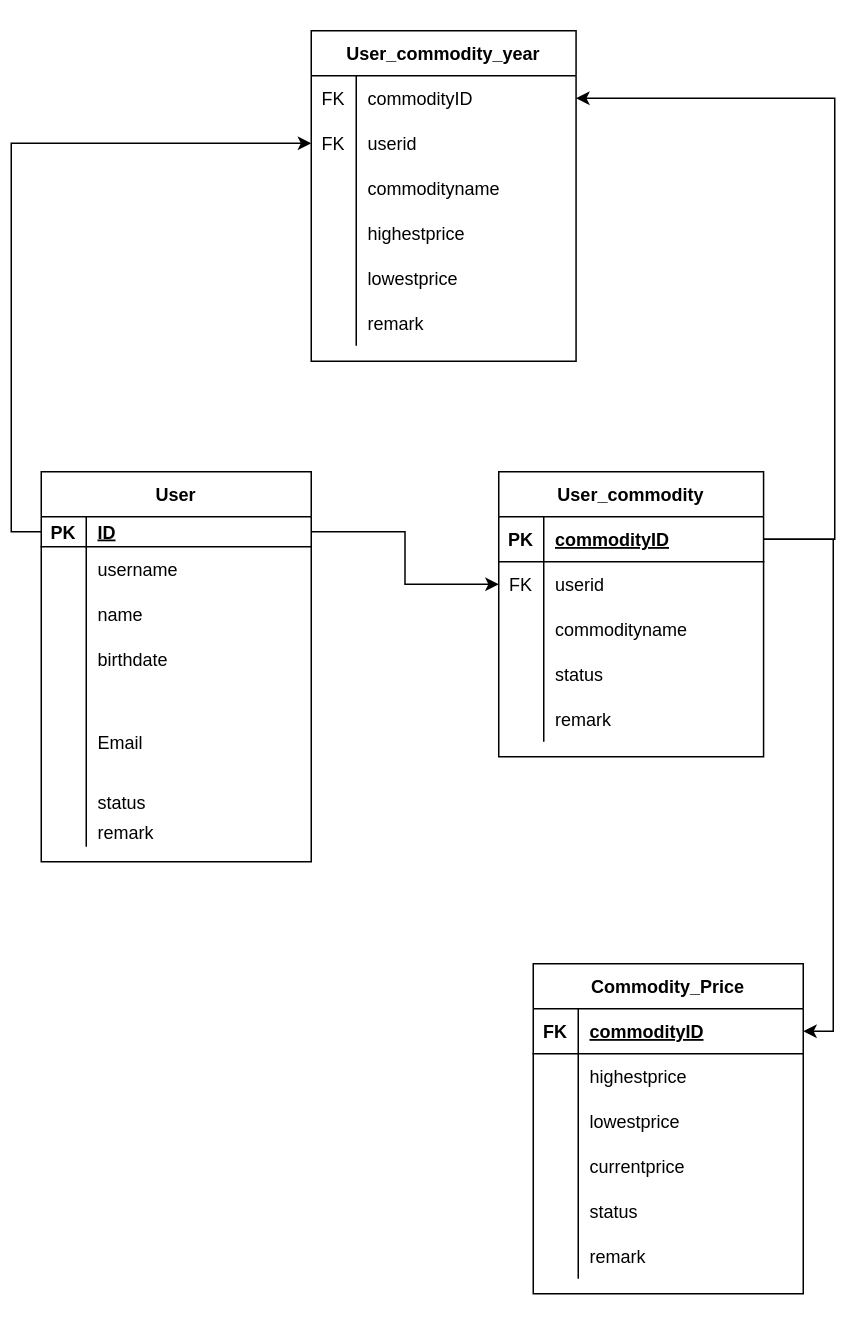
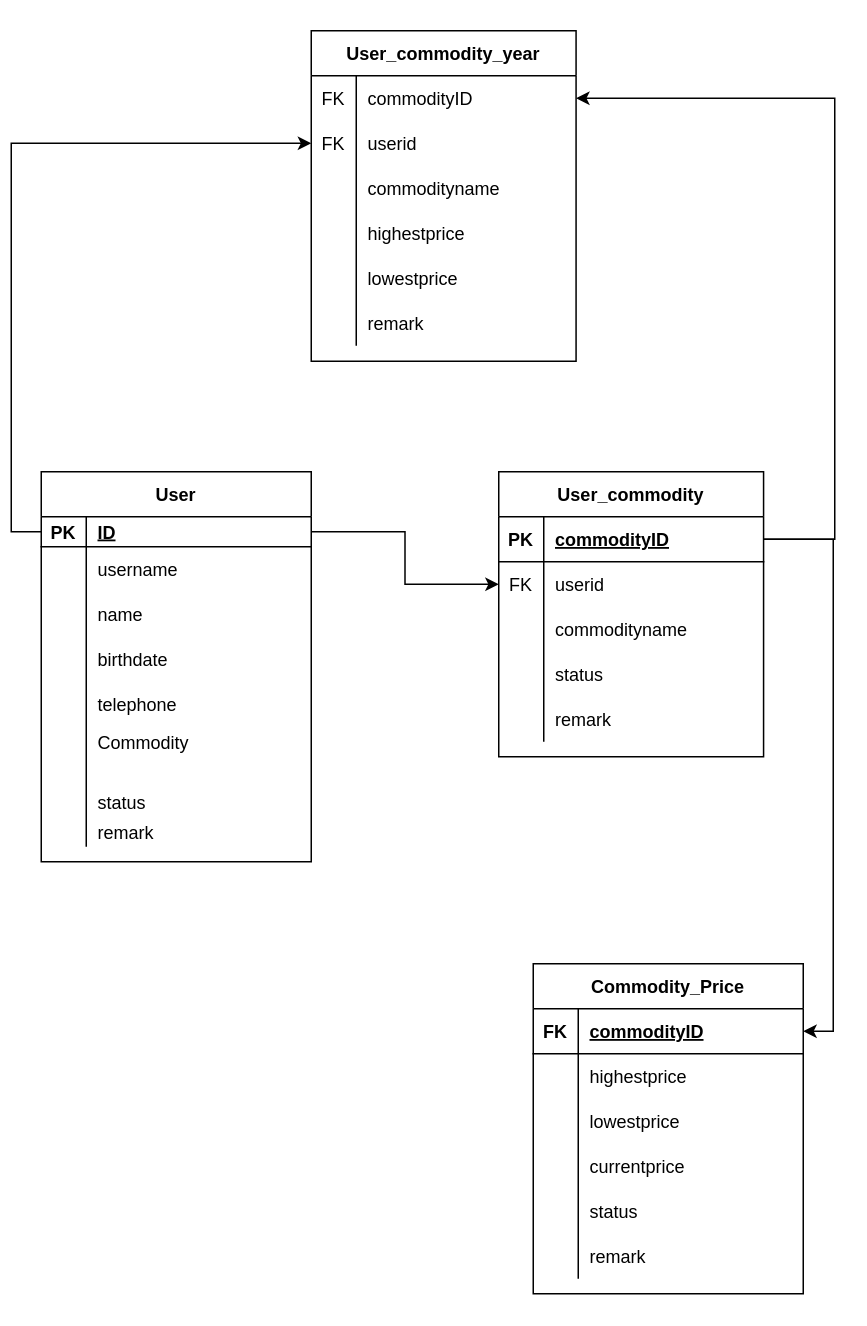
node "telephone": added
node "Email": label "Email" -> "Commodity"
